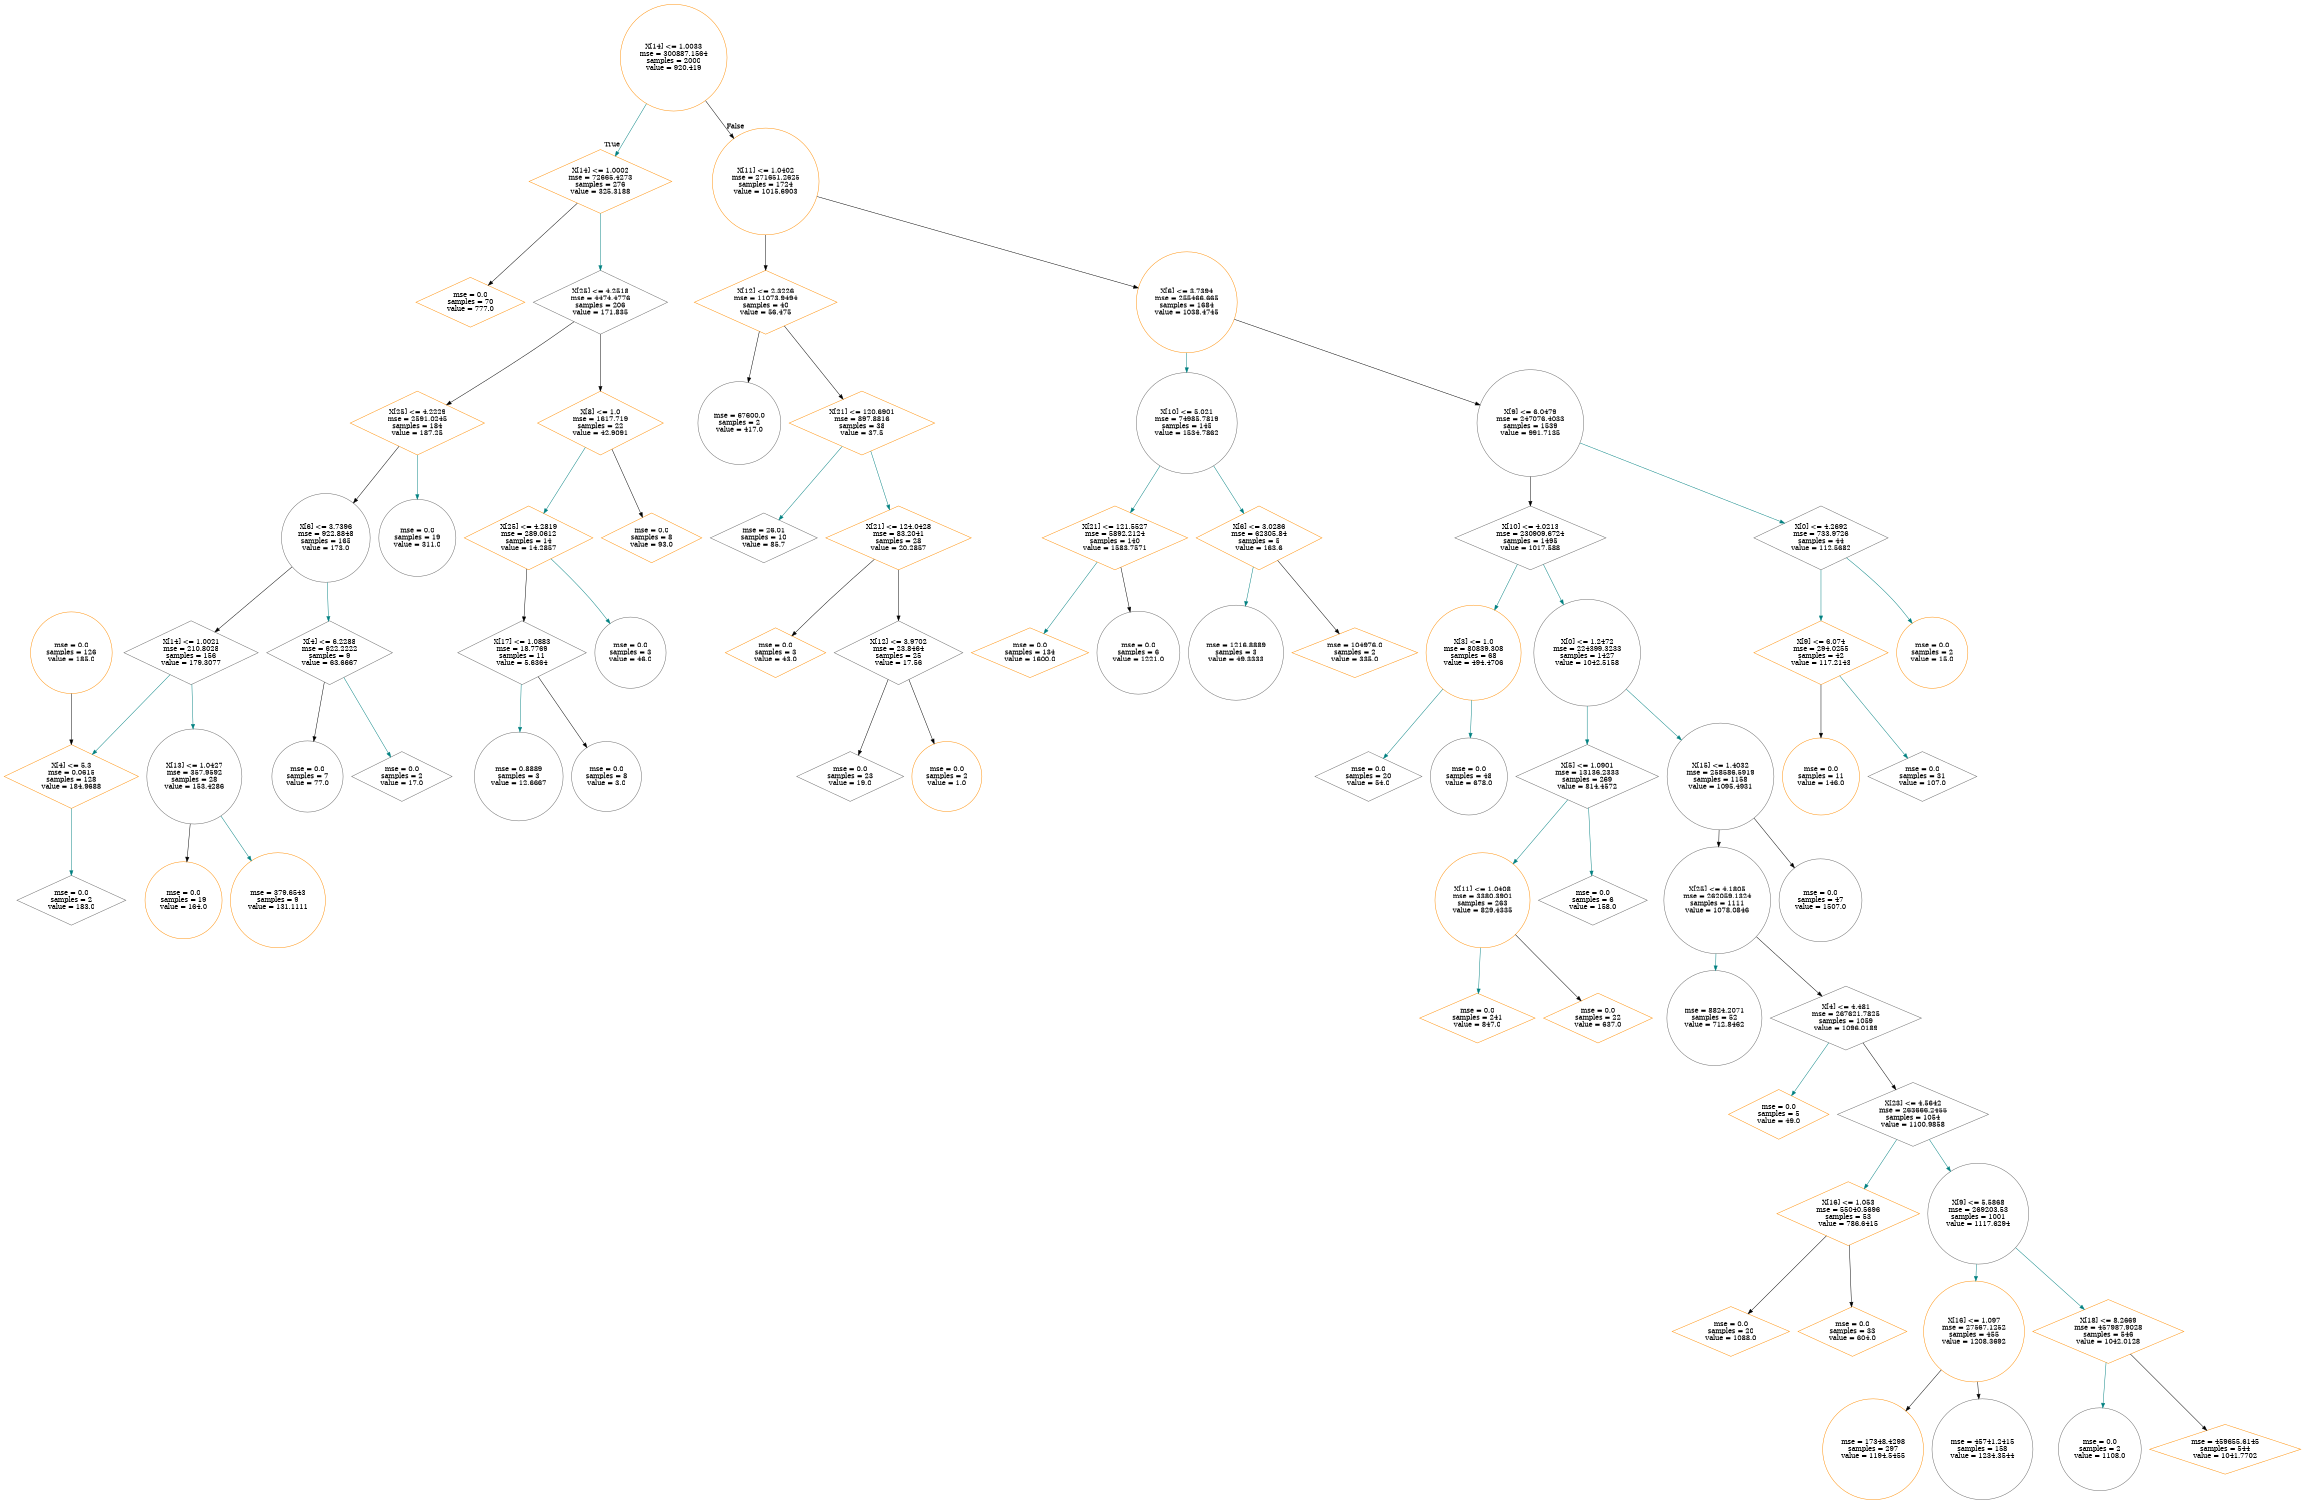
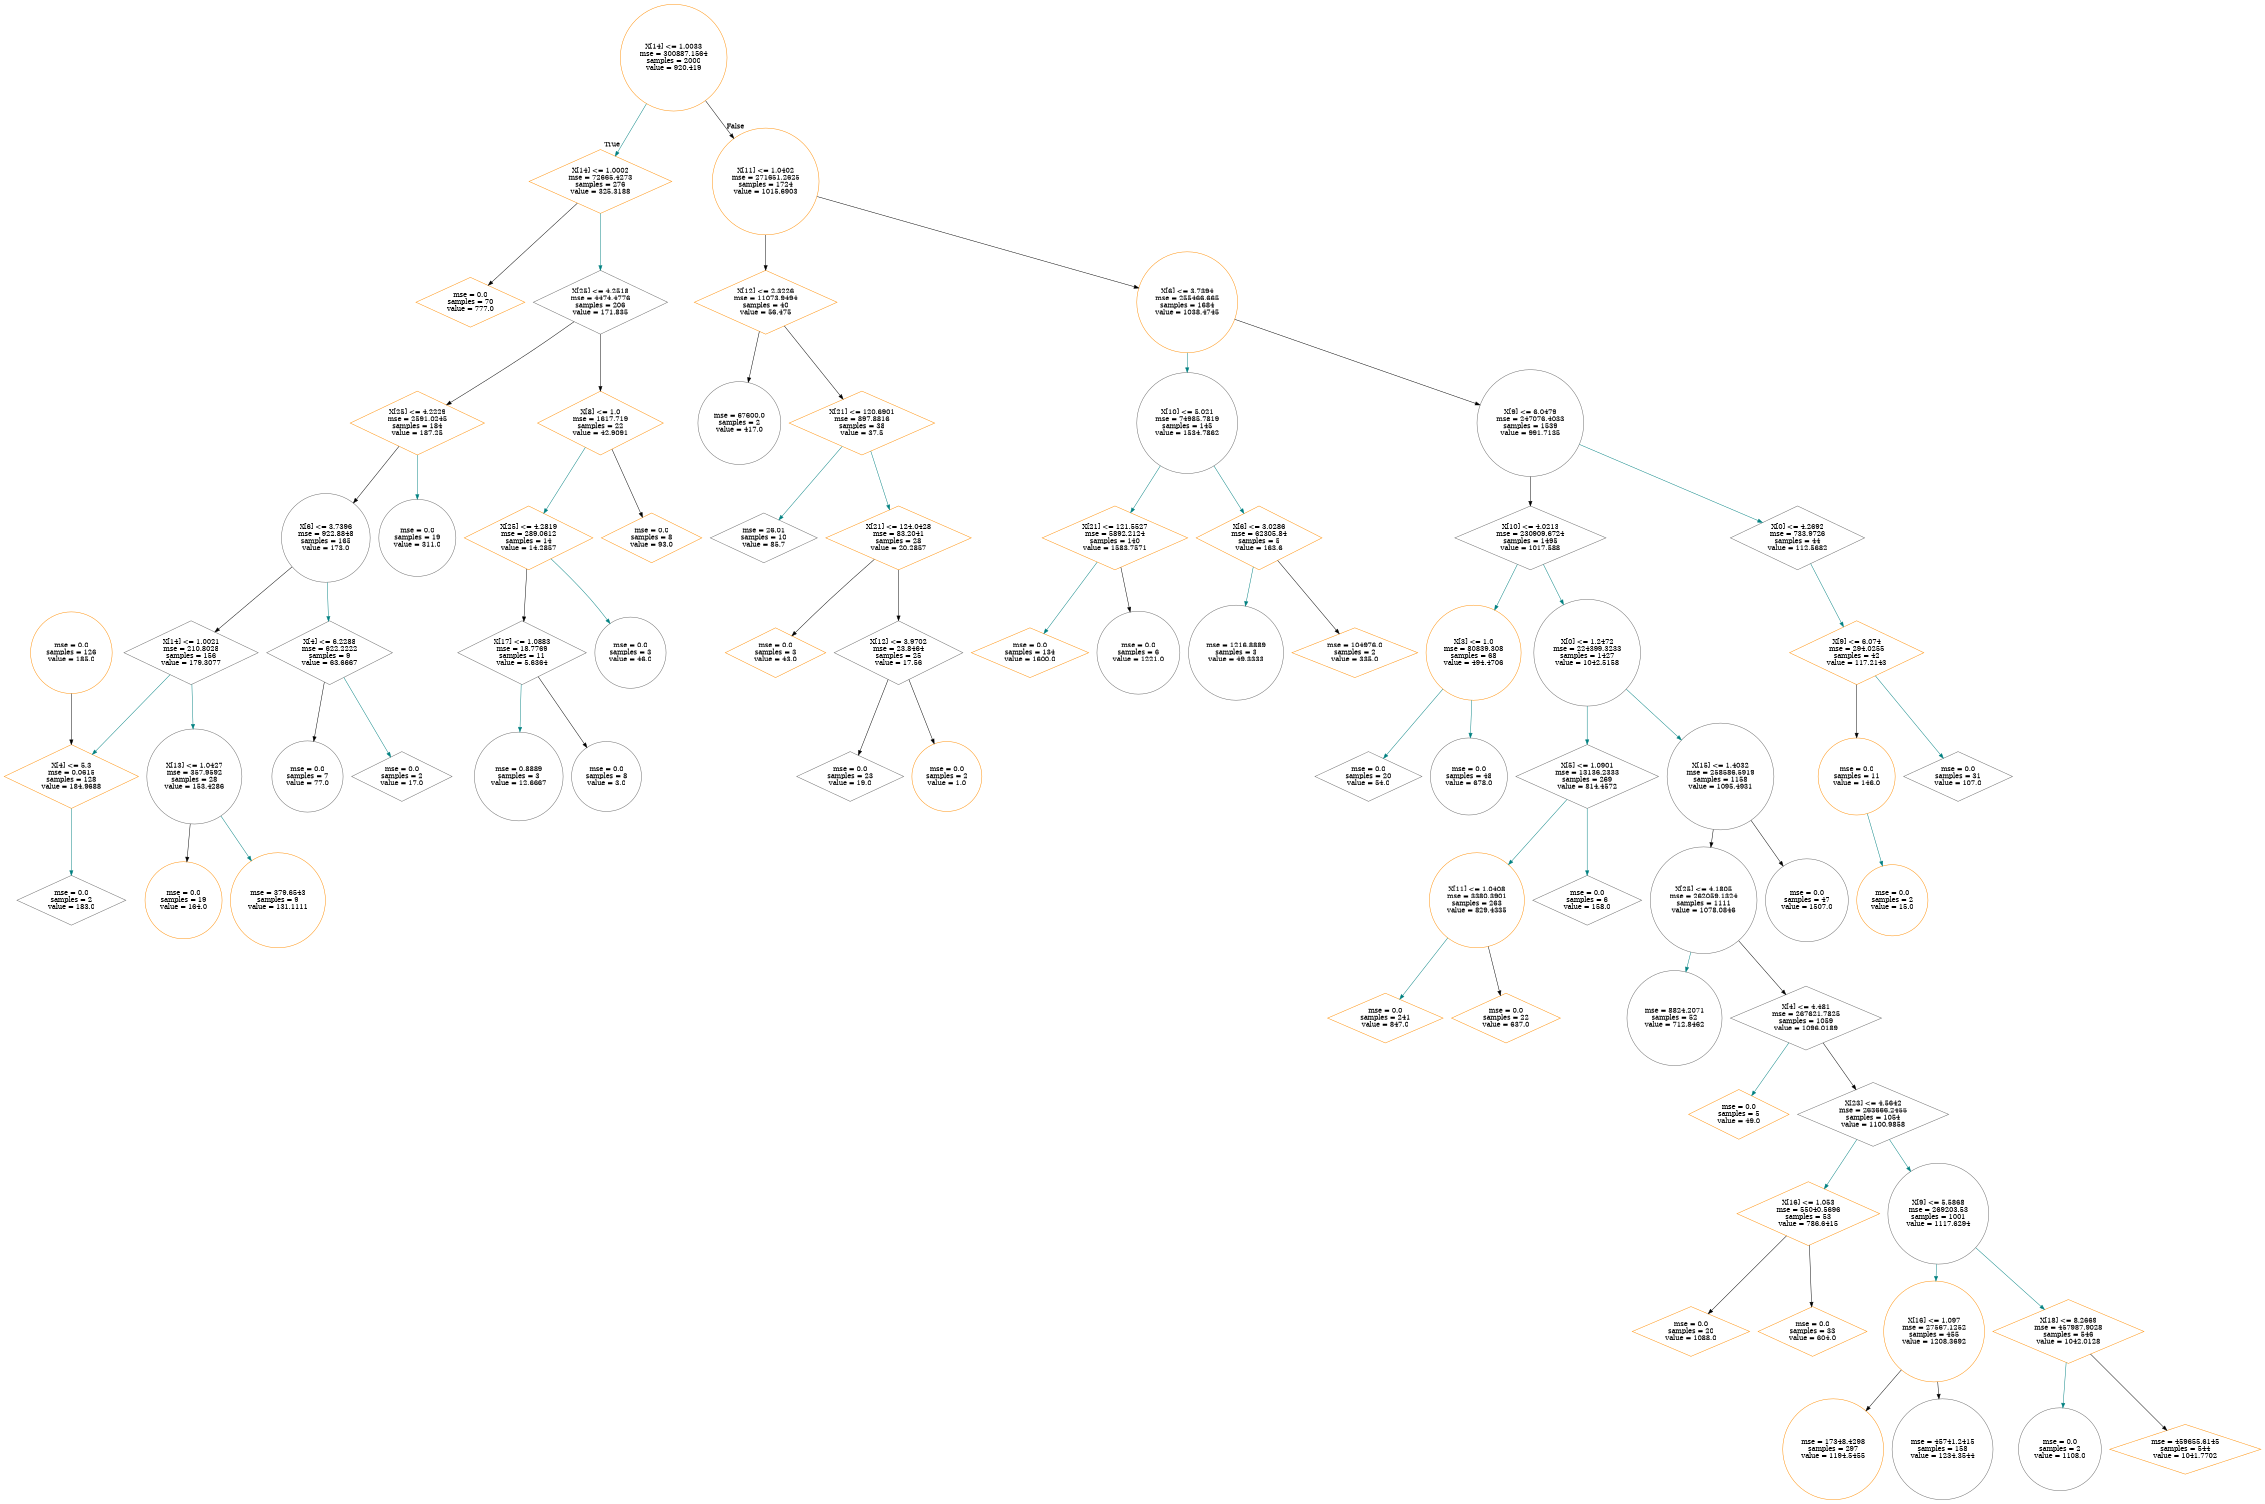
edge "X[0] <= 4.2692 mse = 733.9726 samples = 44 value = 112.5682" -> "mse = 0.0 samples = 2 value = 15.0": now "mse = 0.0 samples = 11 value = 146.0" -> "mse = 0.0 samples = 2 value = 15.0"
